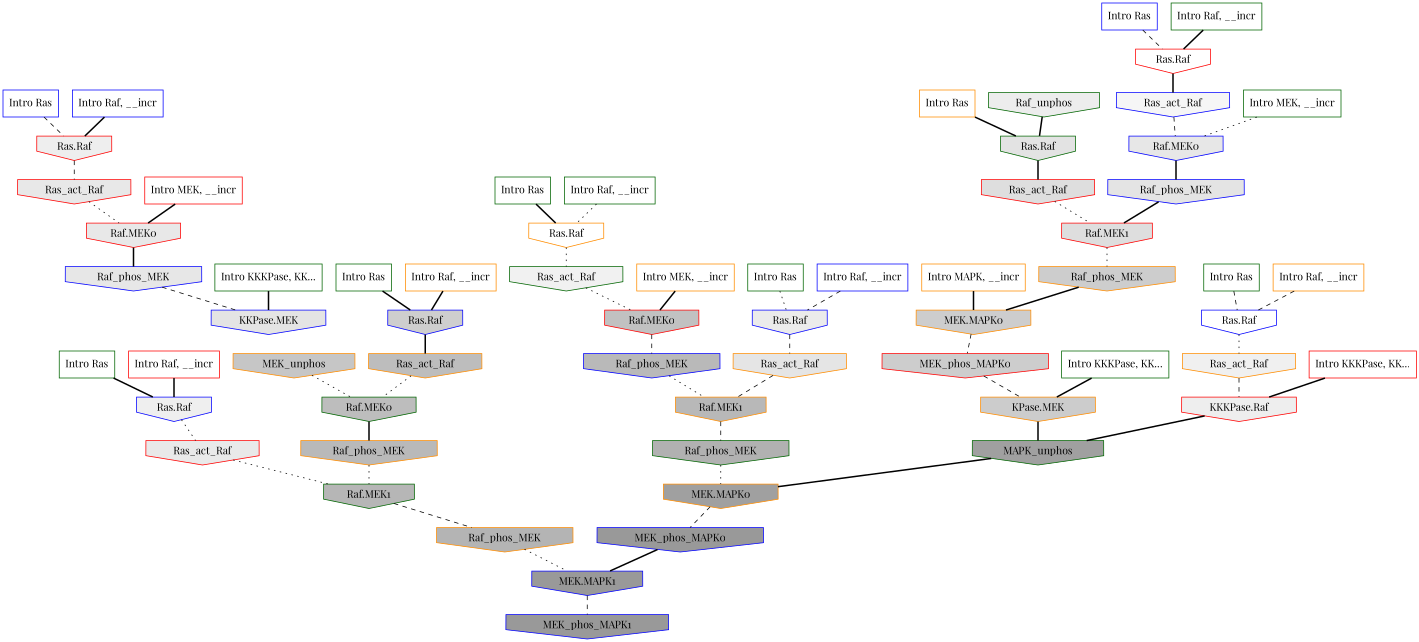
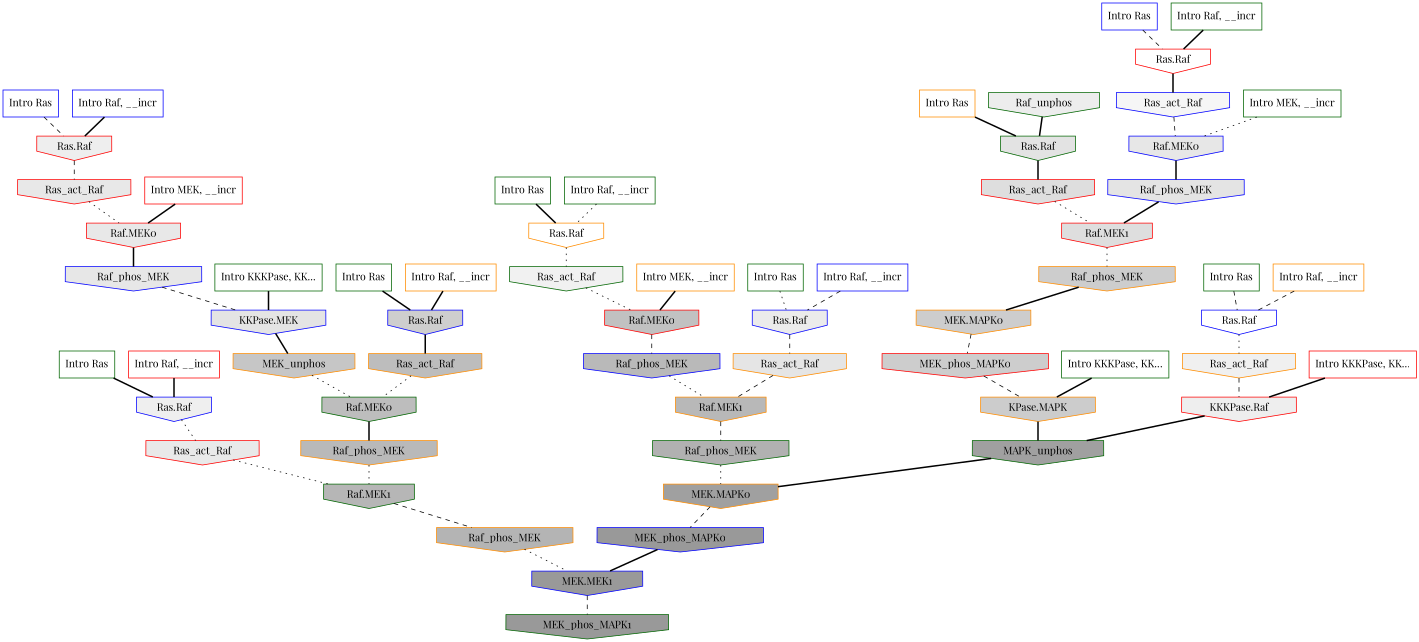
node "Intro MAPK, __incr": removed
edge "KKPase.MEK" -- "MEK_unphos": added
node "KPase.MEK": label "KPase.MEK" -> "KPase.MAPK"
node "MEK.MAPK1": label "MEK.MAPK1" -> "MEK.MEK1"
node "MEK_phos_MAPK1": color blue -> darkgreen
